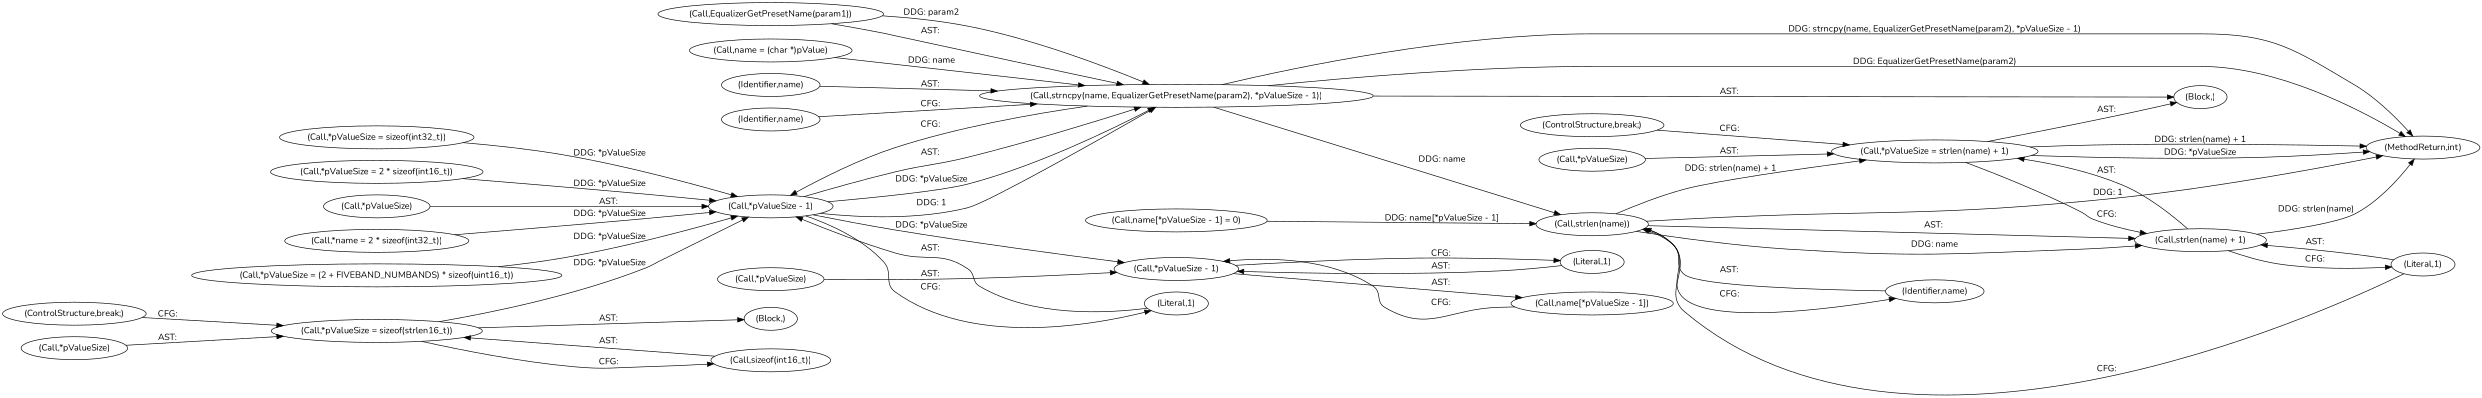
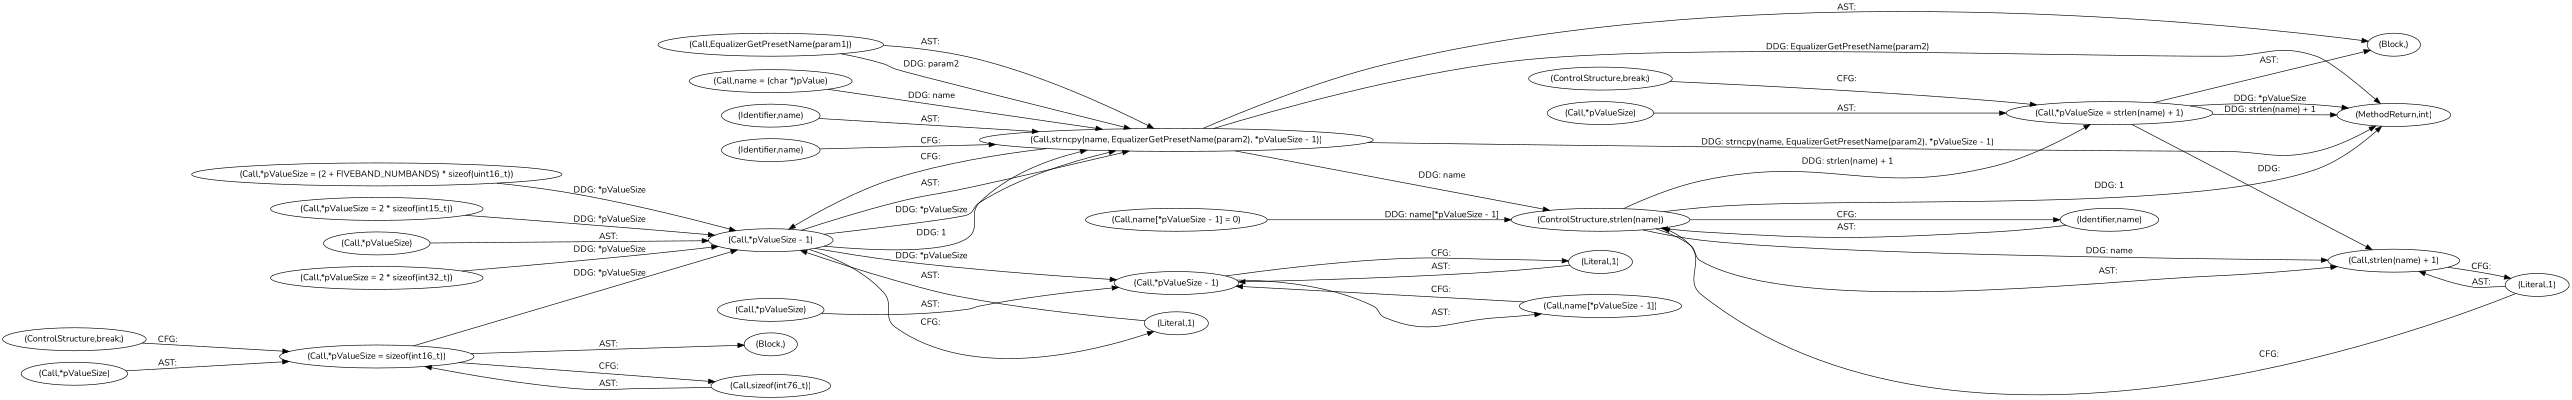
node "(Call,*pValueSize = sizeof(int32_t))": removed
node "(Call,*pValueSize = 2 * sizeof(int16_t))": label "(Call,*pValueSize = 2 * sizeof(int16_t))" -> "(Call,*pValueSize = 2 * sizeof(int15_t))"
edge "(Call,strlen(name) + 1)" -> "(Call,*pValueSize = strlen(name) + 1)": removed, label "AST:"
edge "(Call,*pValueSize = strlen(name) + 1)" -> "(Call,strlen(name) + 1)": label "CFG: " -> "DDG: "
edge "(Call,strlen(name) + 1)" -> "(MethodReturn,int)": removed, label "DDG: strlen(name)"
node "(Call,strlen(name))": label "(Call,strlen(name))" -> "(ControlStructure,strlen(name))"
node "(Call,*name = 2 * sizeof(int32_t))": label "(Call,*name = 2 * sizeof(int32_t))" -> "(Call,*pValueSize = 2 * sizeof(int32_t))"
node "(Call,*pValueSize = sizeof(strlen16_t))": label "(Call,*pValueSize = sizeof(strlen16_t))" -> "(Call,*pValueSize = sizeof(int16_t))"
node "(Call,sizeof(int16_t))": label "(Call,sizeof(int16_t))" -> "(Call,sizeof(int76_t))"
